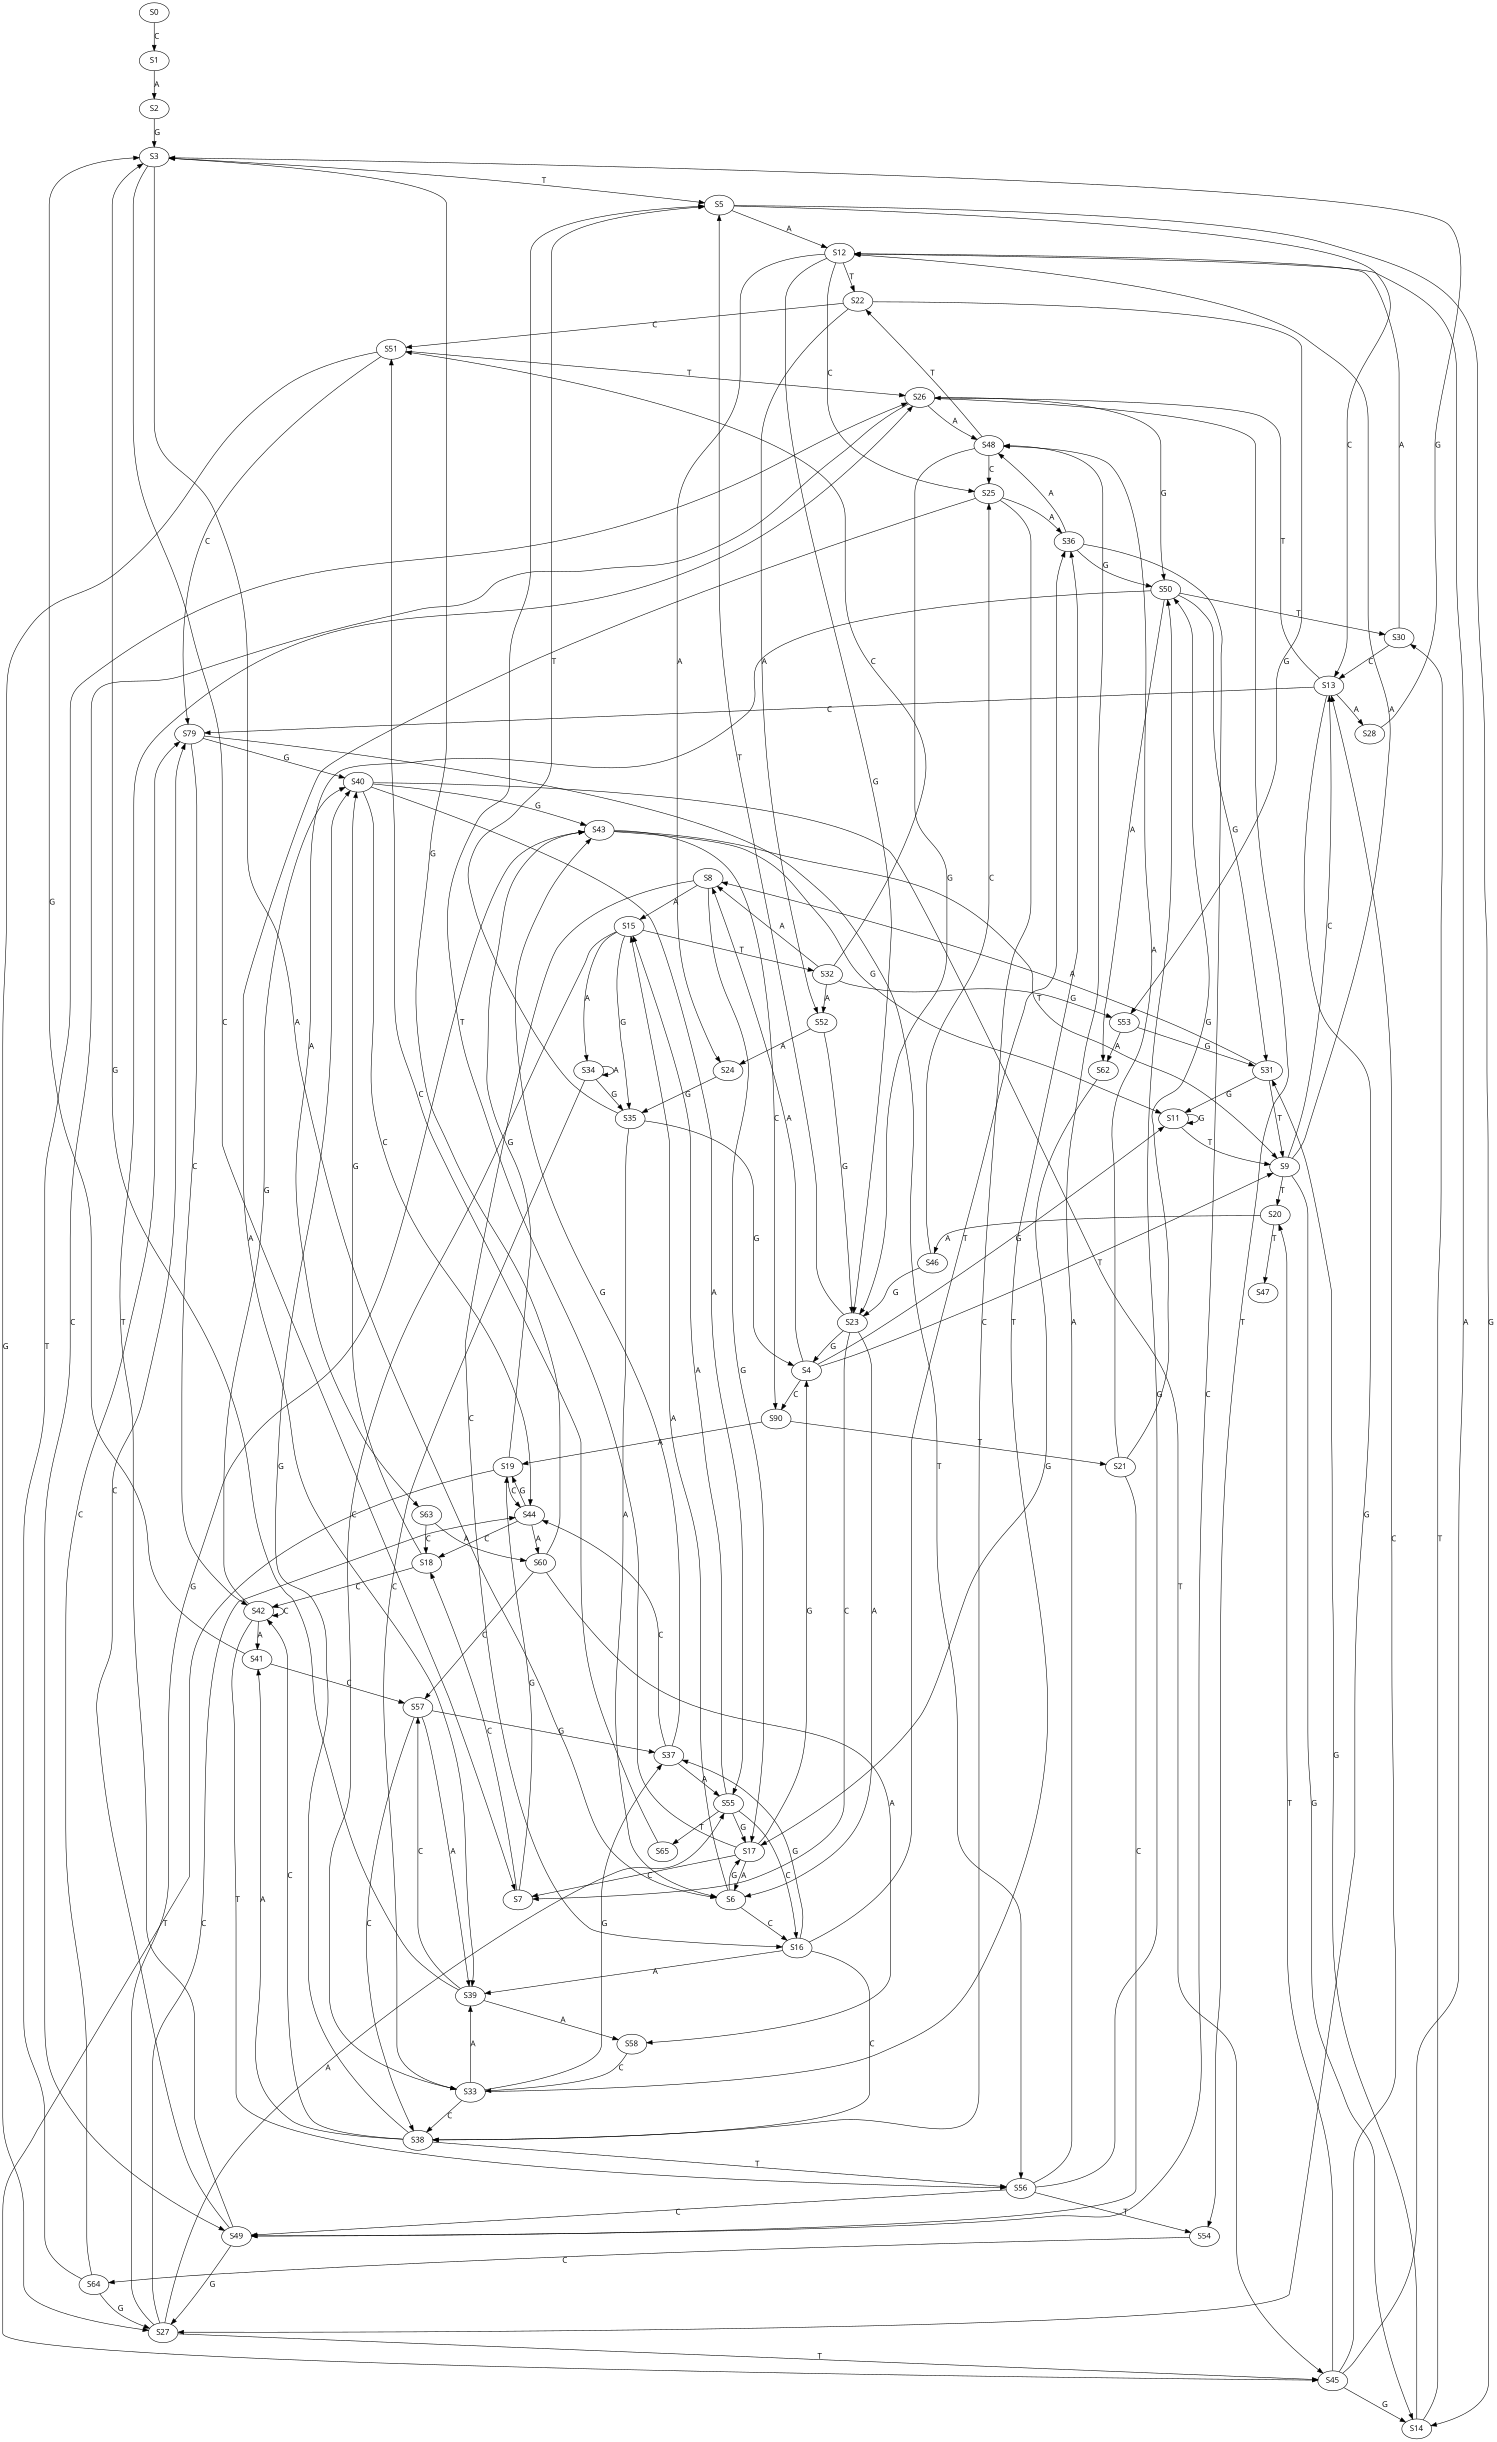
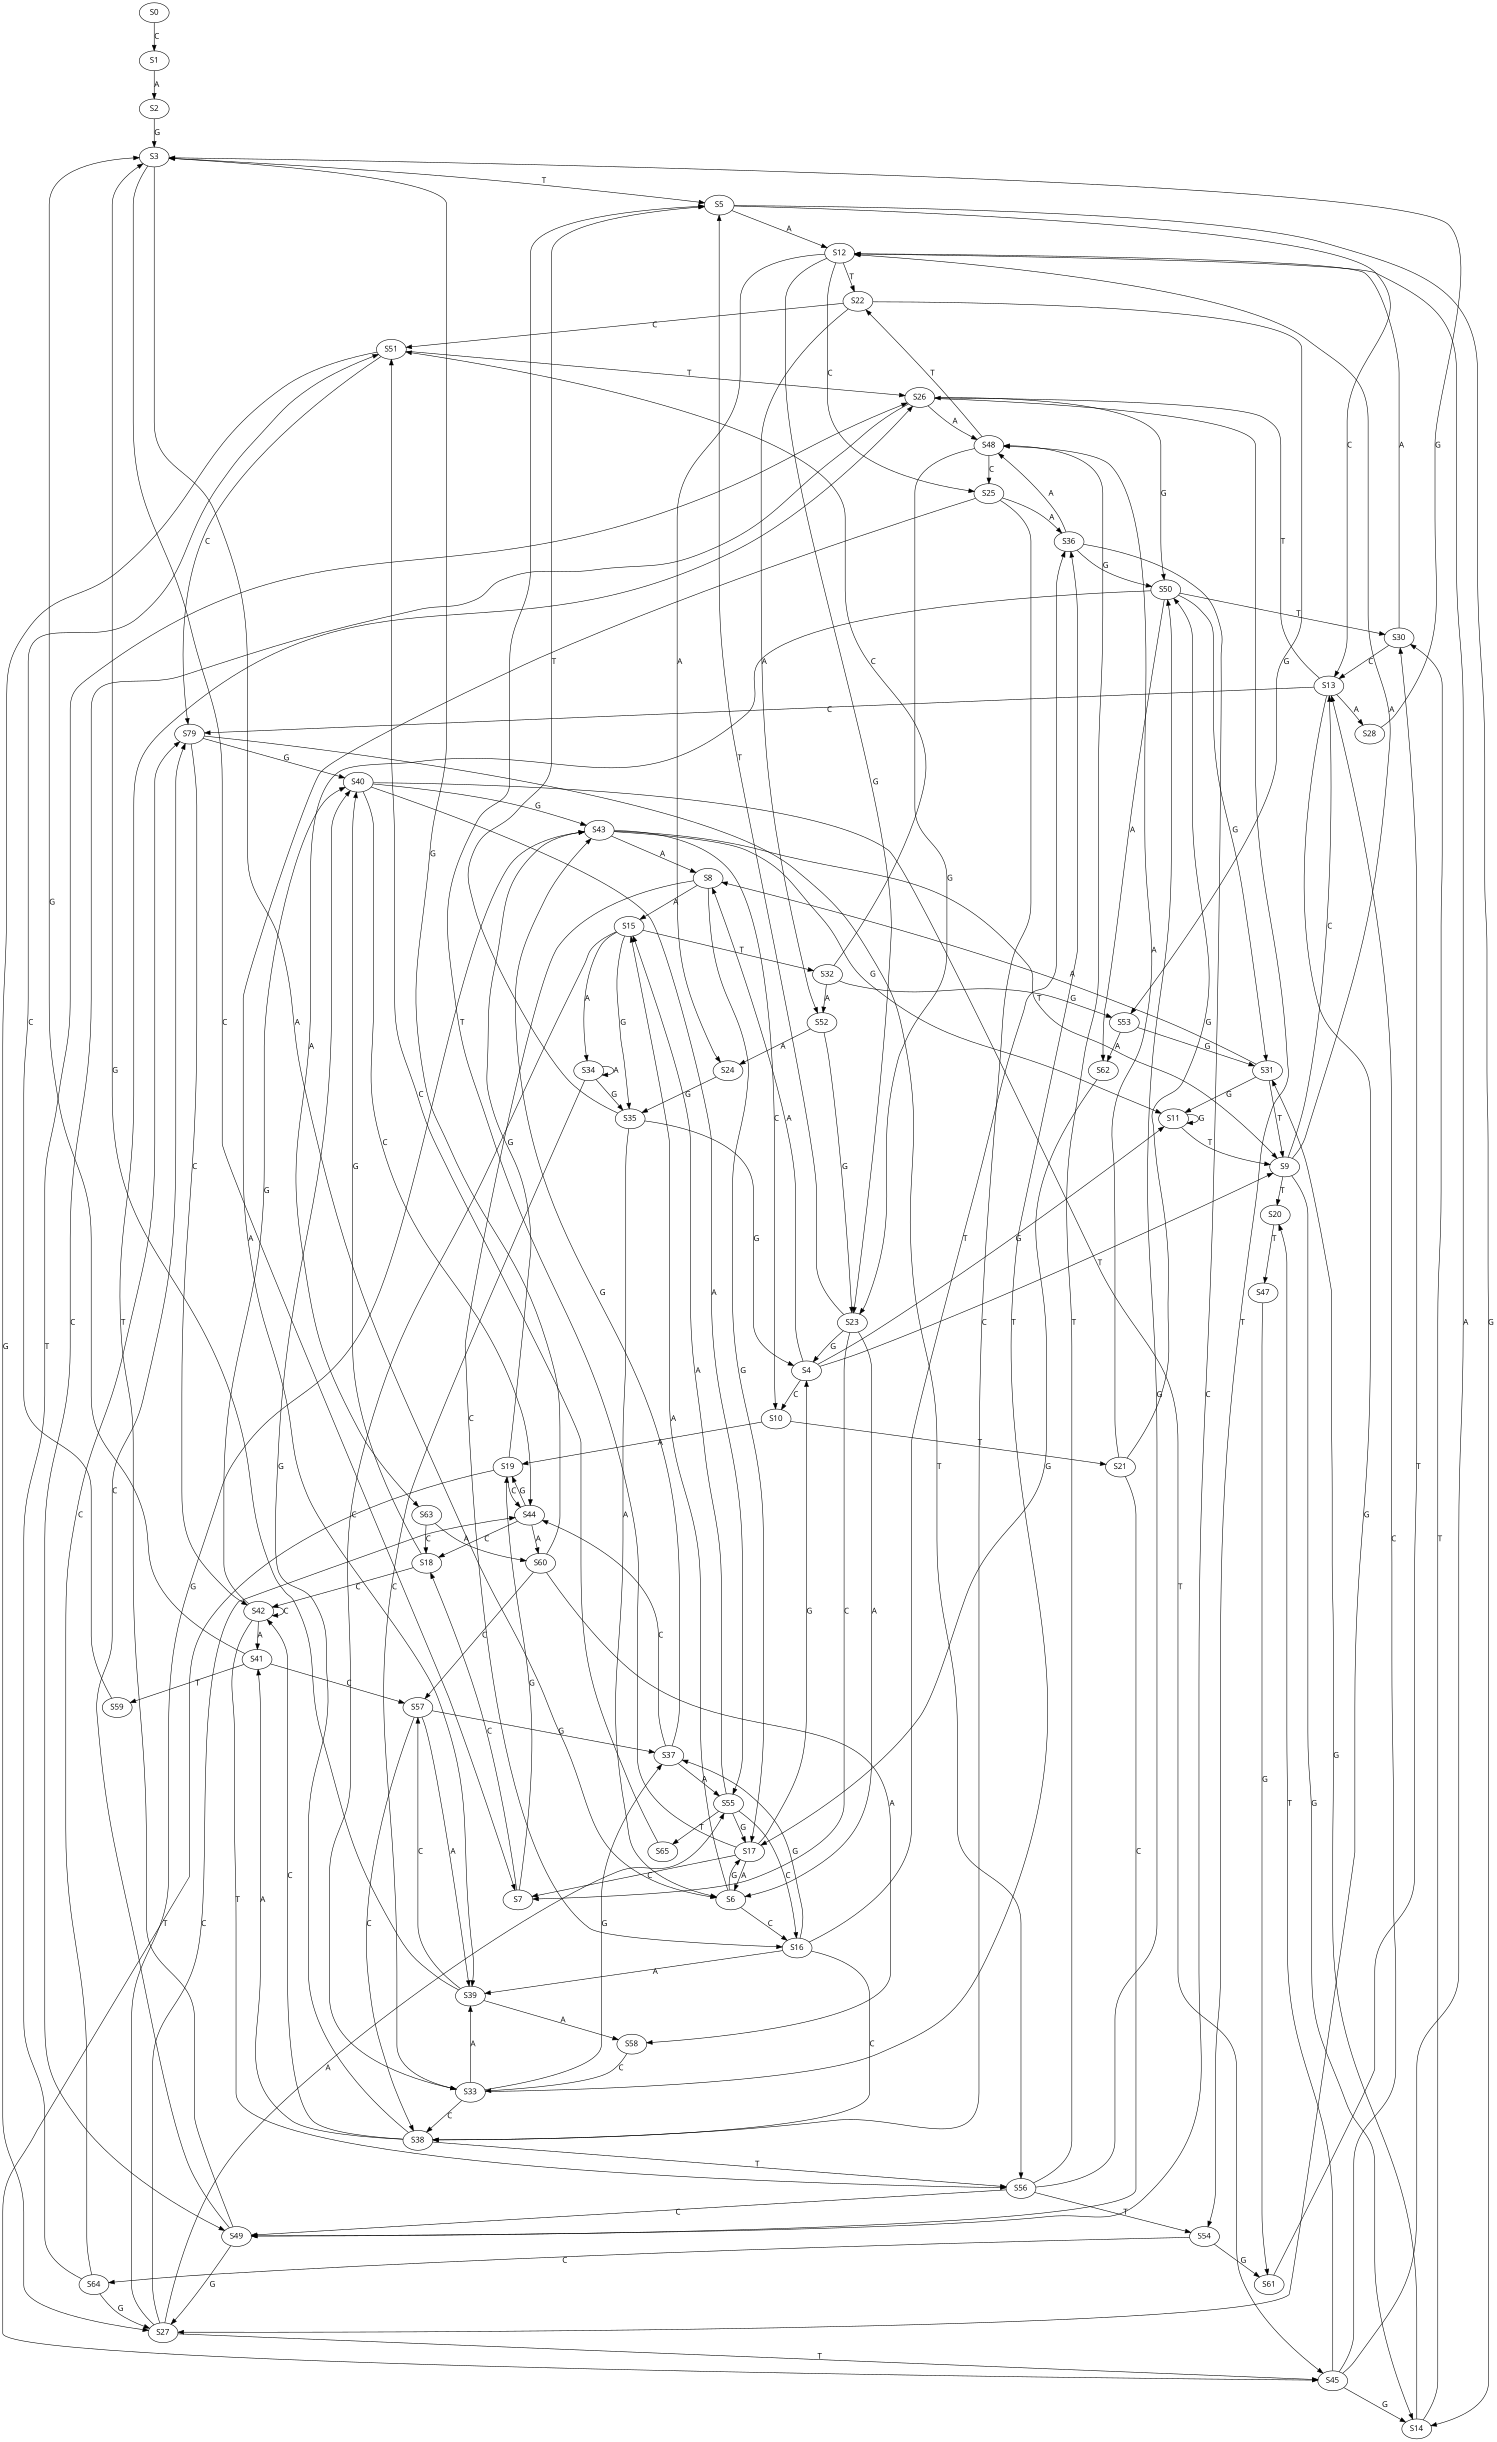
edge "S32" -> "S8": now "S43" -> "S8"
node "S46": removed
edge "S56" -> "S48": label "A" -> "T"
node "S90": label "S90" -> "S10"
node "S59": added
node "S61": added
